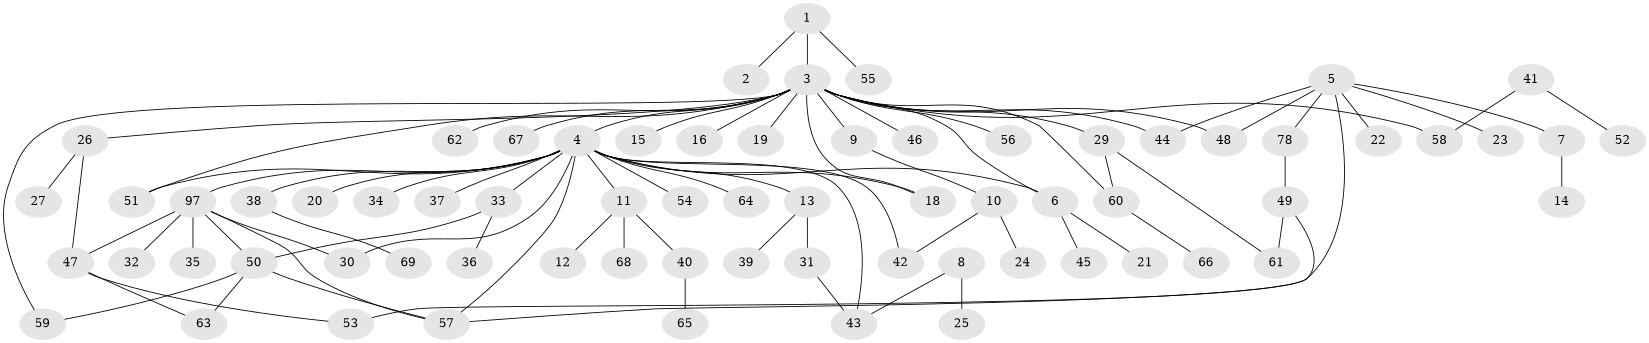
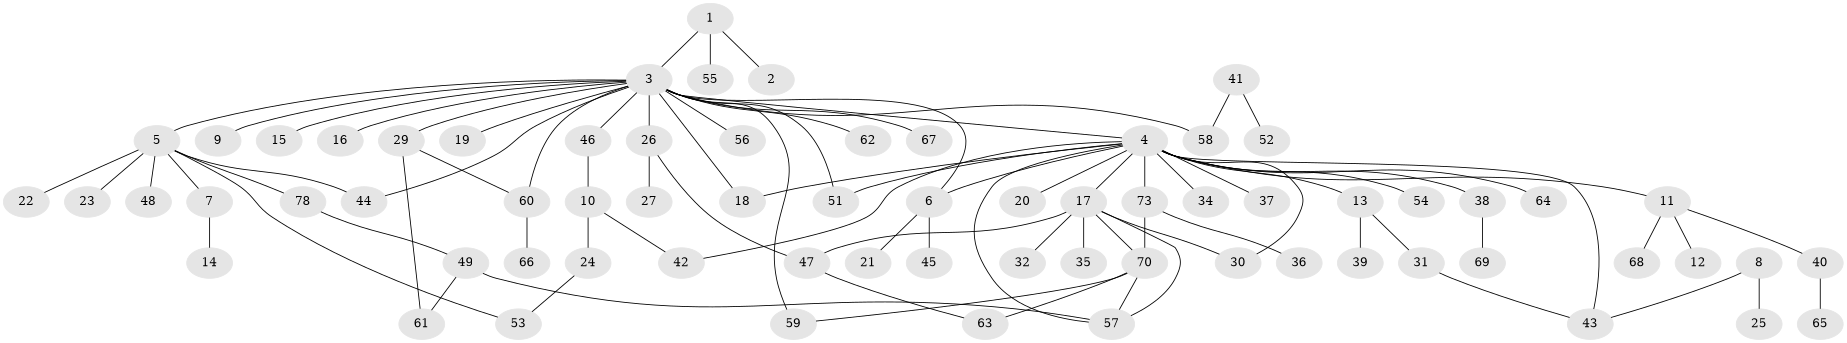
edge "3" -- "48": now "3" -- "5"
edge "9" -- "10": now "46" -- "10"
node "97": label "97" -> "17"
node "33": label "33" -> "73"
node "50": label "50" -> "70"
edge "47" -- "53": now "24" -- "53"
